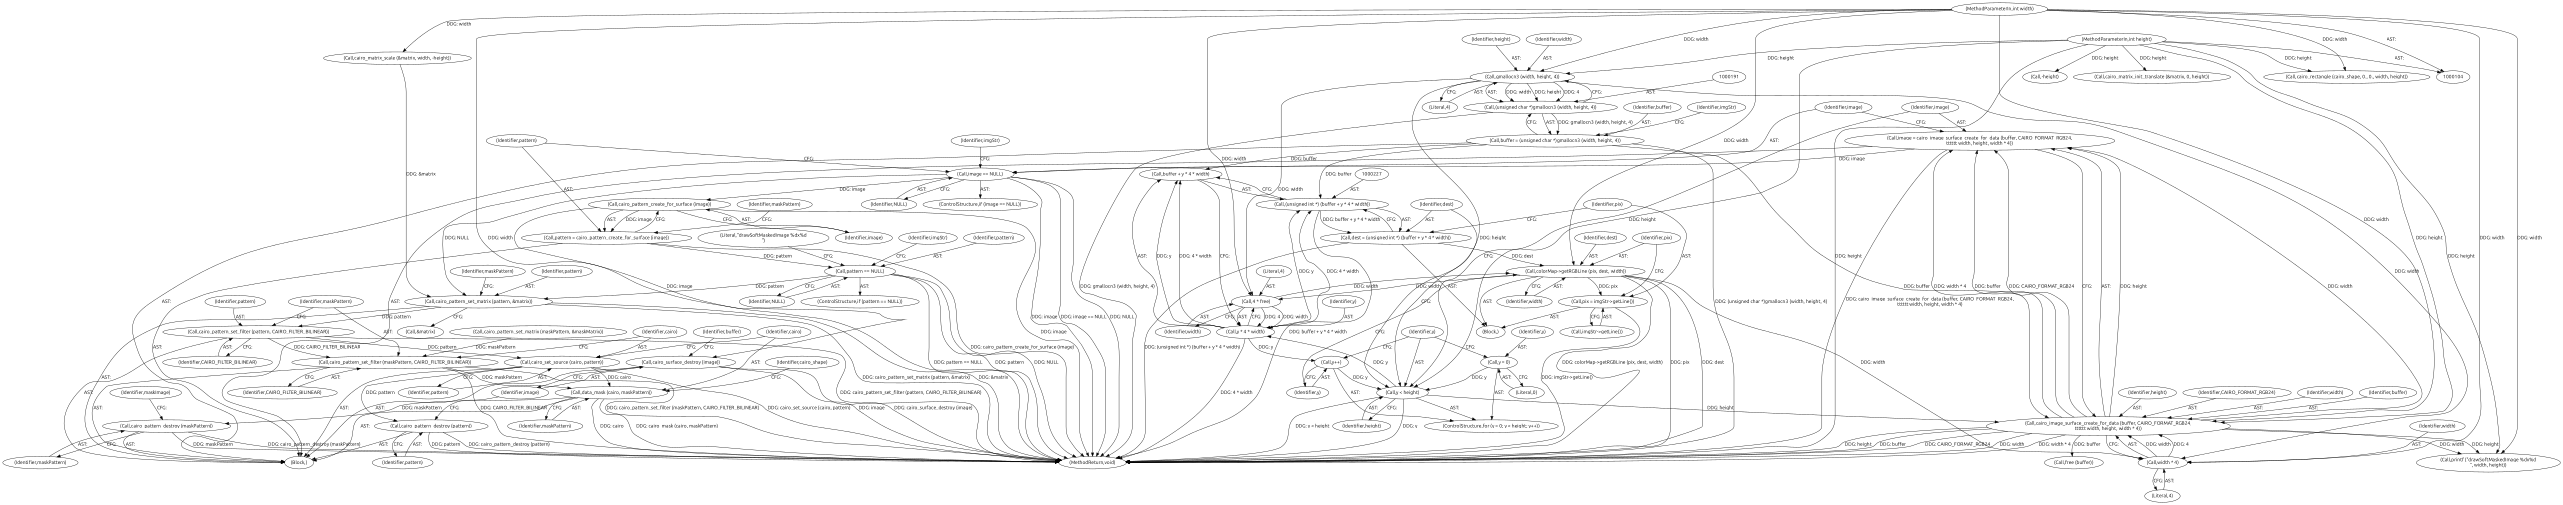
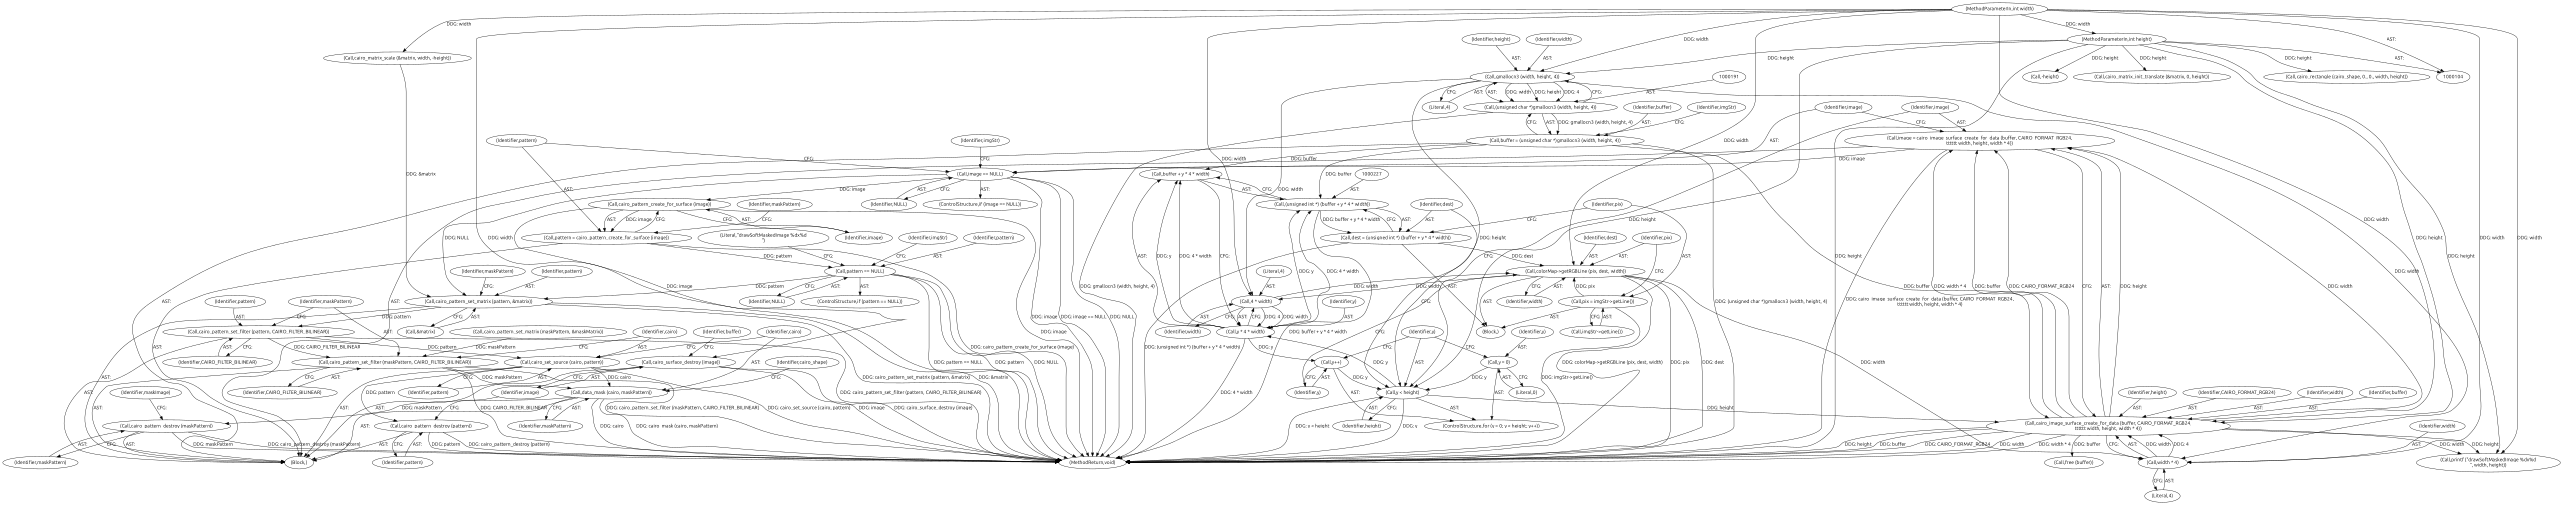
edge "(MethodParameterIn,int width)" -> "(Call,cairo_rectangle (cairo_shape, 0., 0., width, height))": now "(MethodParameterIn,int width)" -> "(MethodParameterIn,int height)"
edge "(Call,colorMap->getRGBLine (pix, dest, width))" -> "(Call,pix = imgStr->getLine())": reversed
node "(Call,4 * free)": label "(Call,4 * free)" -> "(Call,4 * width)"
edge "(Call,&matrix)" -> "(Call,cairo_pattern_set_matrix (pattern, &matrix))": added, label "AST:"
